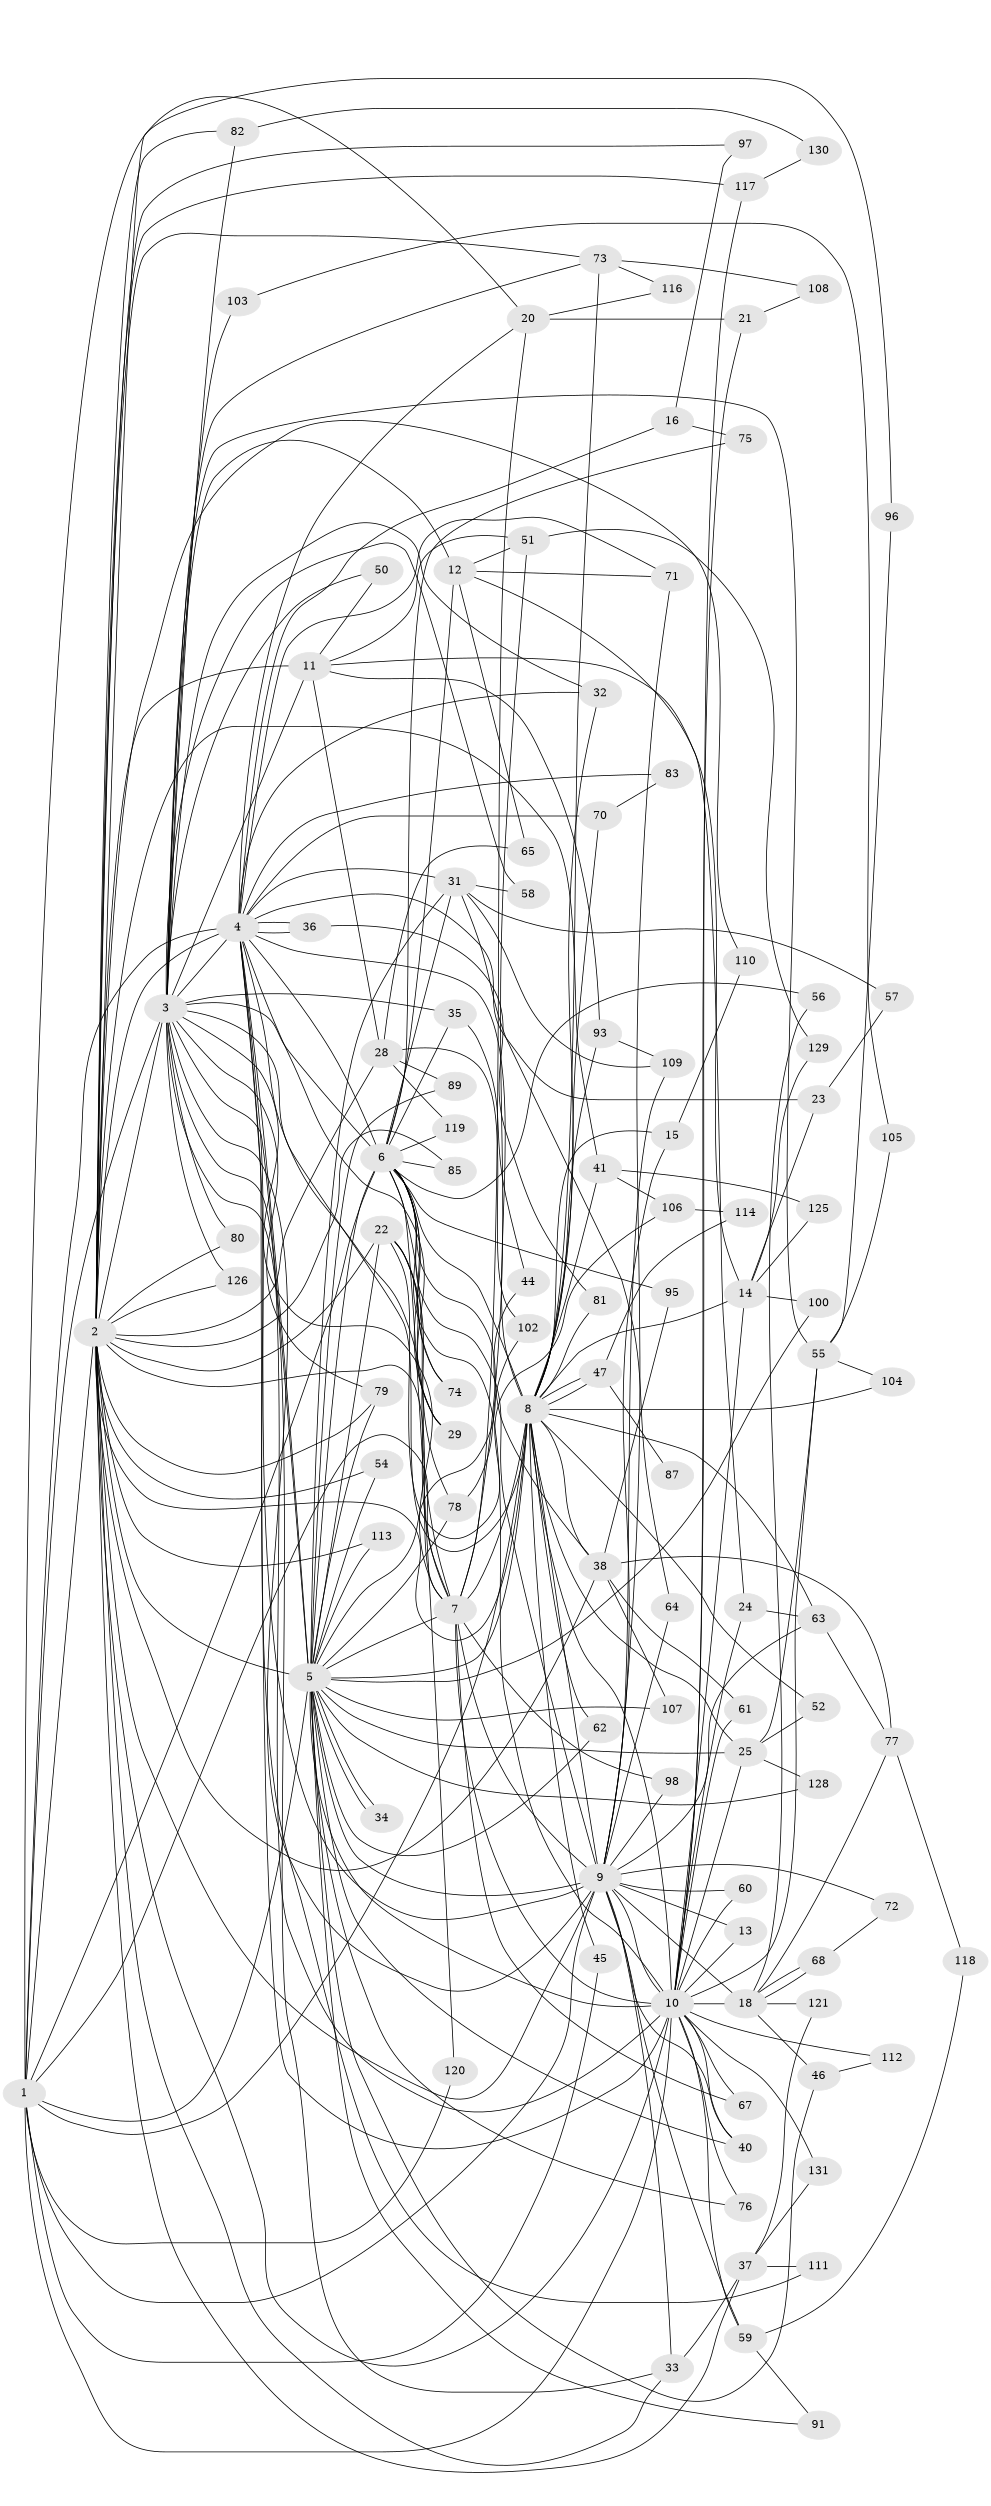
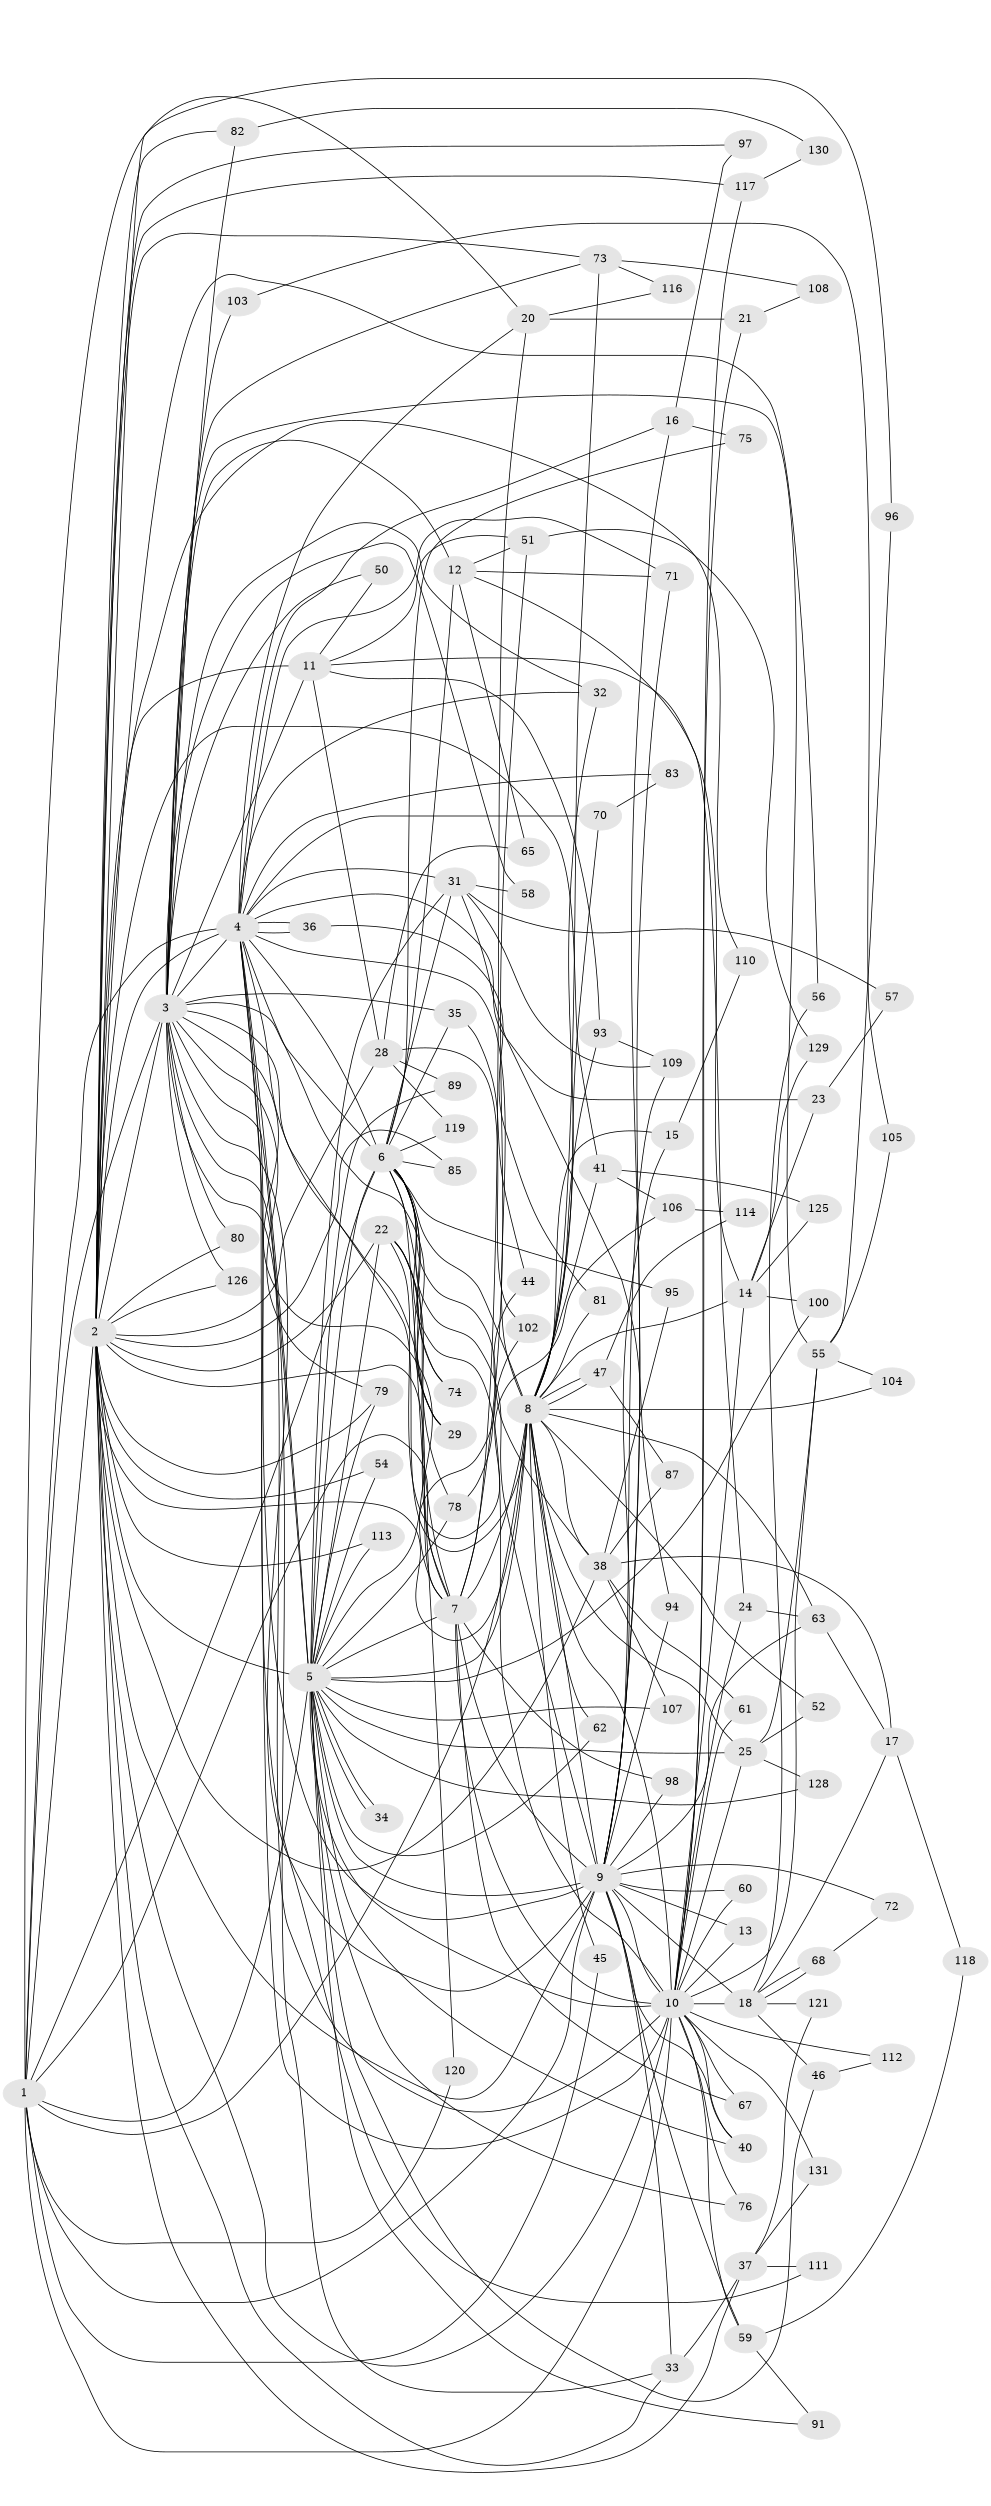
edge "16" -- "9": added
edge "56" -- "6": now "56" -- "2"
edge "87" -- "38": added
node "64": label "64" -> "94"
node "77": label "77" -> "17"
